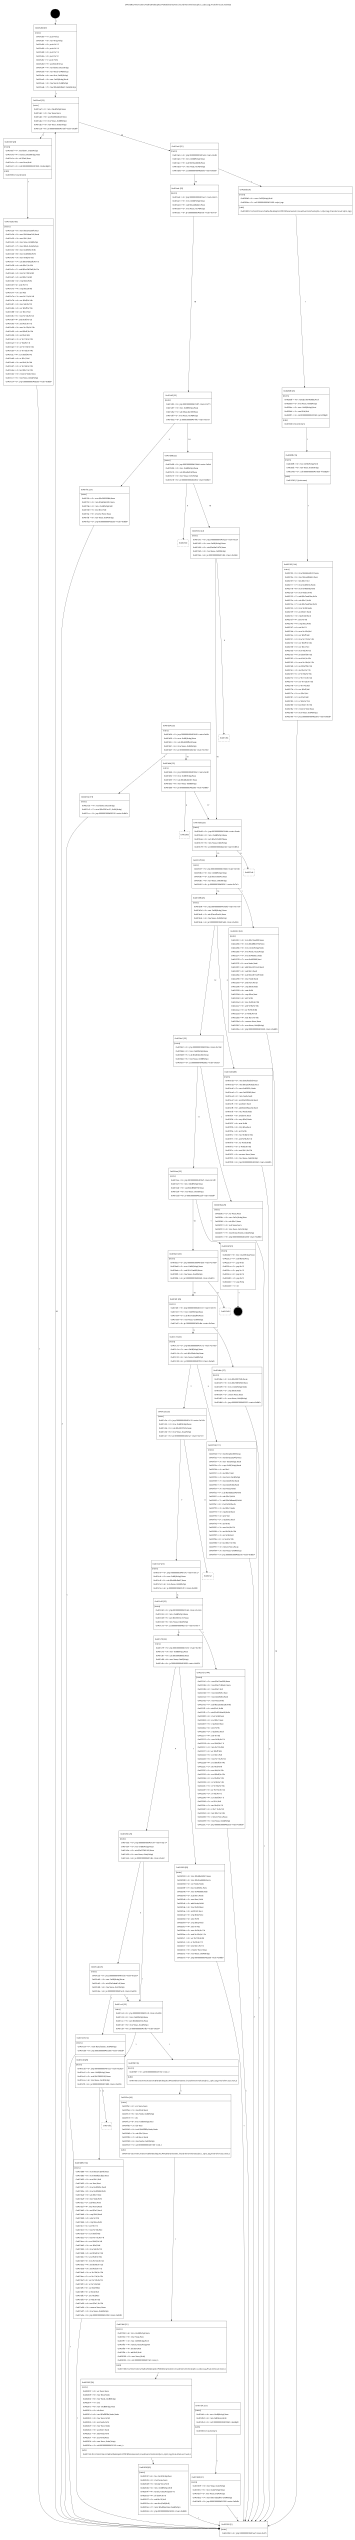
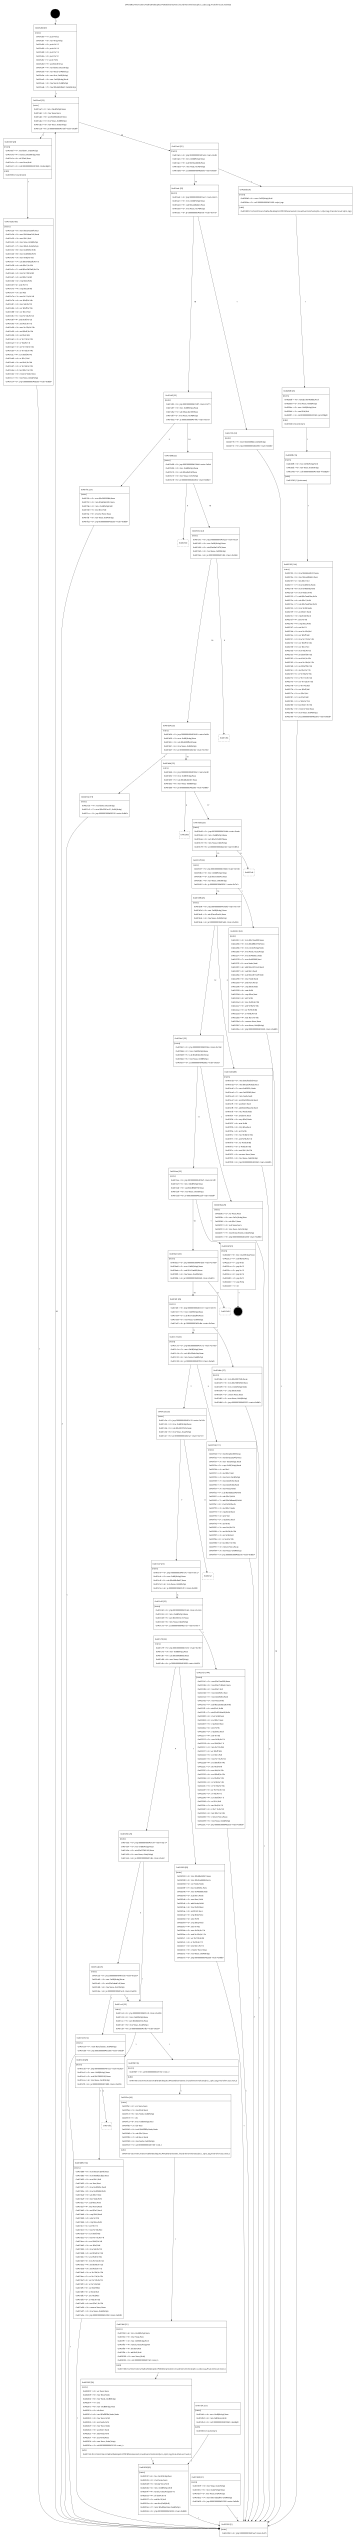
node "0x402195 [12]": added
edge "0x401b1e [22]" -> "0x401b66 [25]": now "0x401b1e [22]" -> "0x401b34 [25]"
edge "0x401c60 [25]" -> "0x401c79 [25]": removed, label "5"
edge "0x401d4c [13]" -> "0x401d59 [21]": now "0x401d4c [13]" -> "0x40203f [43]"
